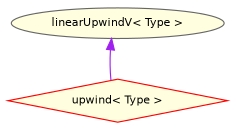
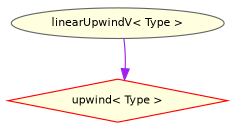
edge "upwind< Type >" -> "linearUpwindV< Type >": reversed
